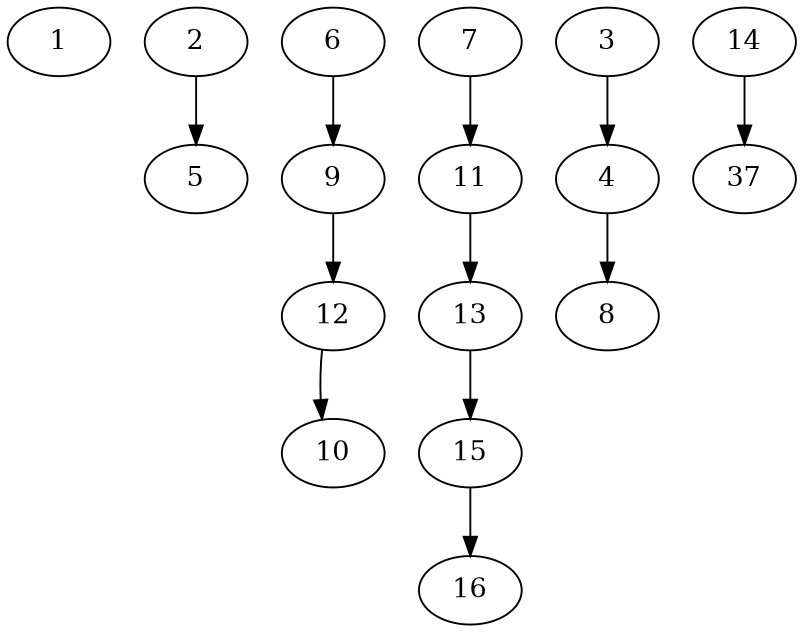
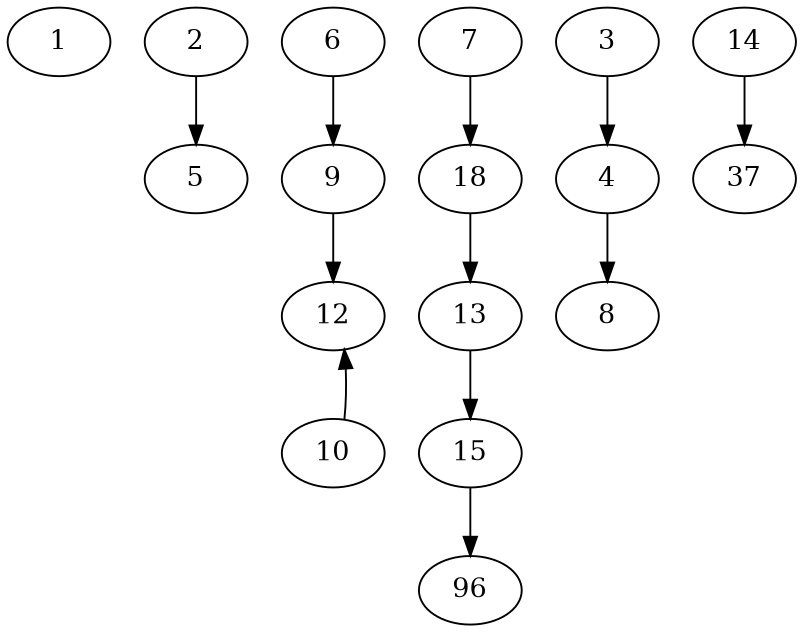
node "11": label "11" -> "18"
edge "12" -> "10": reversed
node "16": label "16" -> "96"
